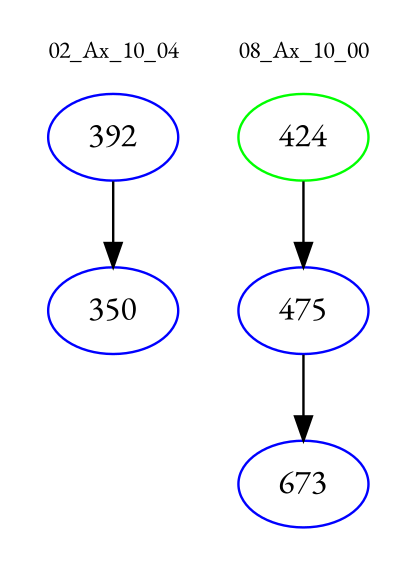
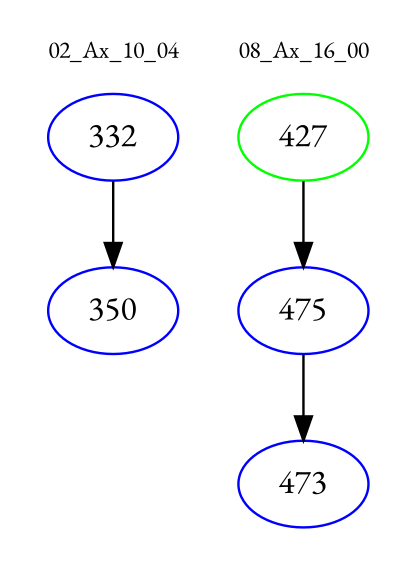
cluster "08_Ax_10_00": label "08_Ax_10_00" -> "08_Ax_16_00"
node "392": label "392" -> "332"
node "424": label "424" -> "427"
node "673": label "673" -> "473"
